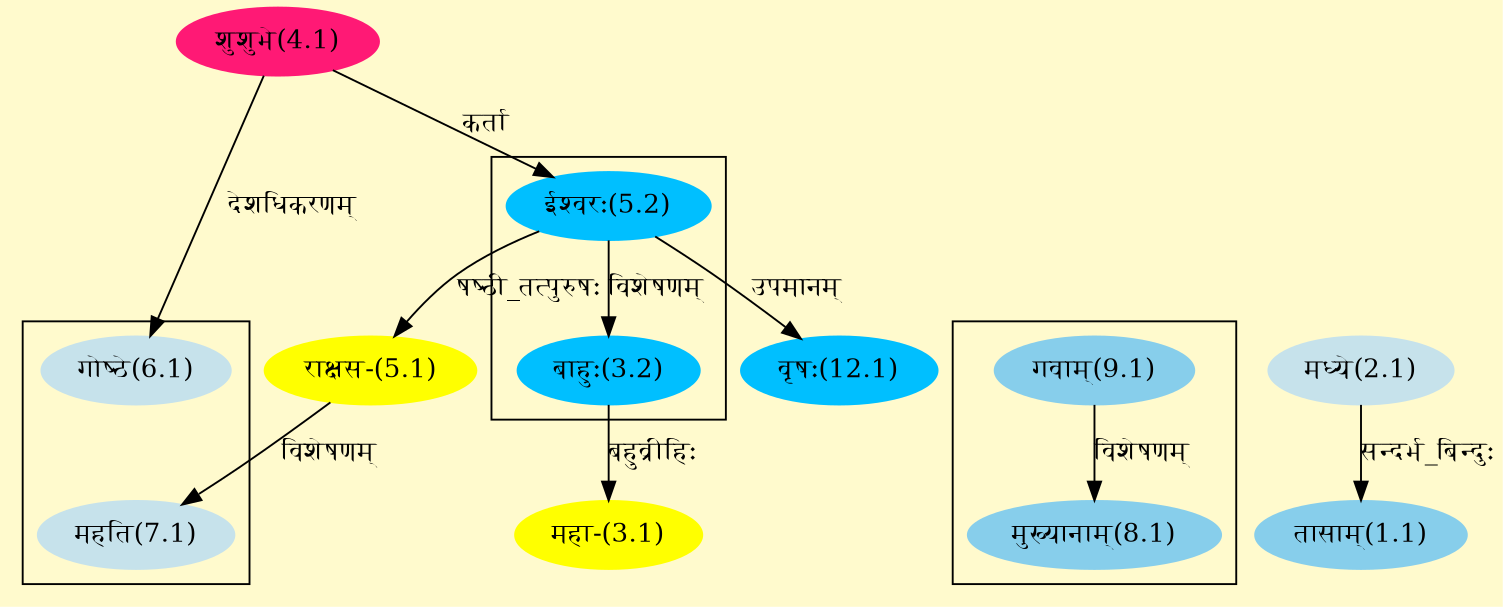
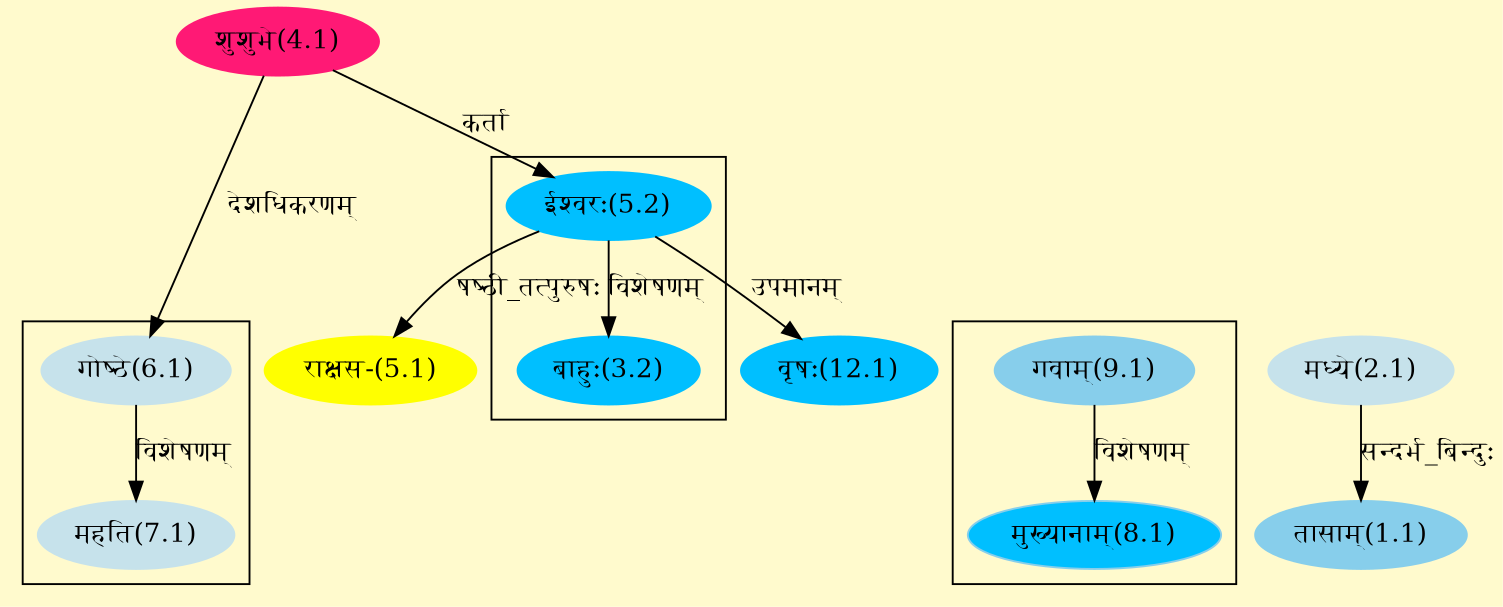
edge "राक्षस-(5.1)" -> "महति(7.1)": now "गोष्ठे(6.1)" -> "महति(7.1)"
node "महा-(3.1)": removed
node "मुख्यानाम्(8.1)": fillcolor #87ceeb -> #00bfff
